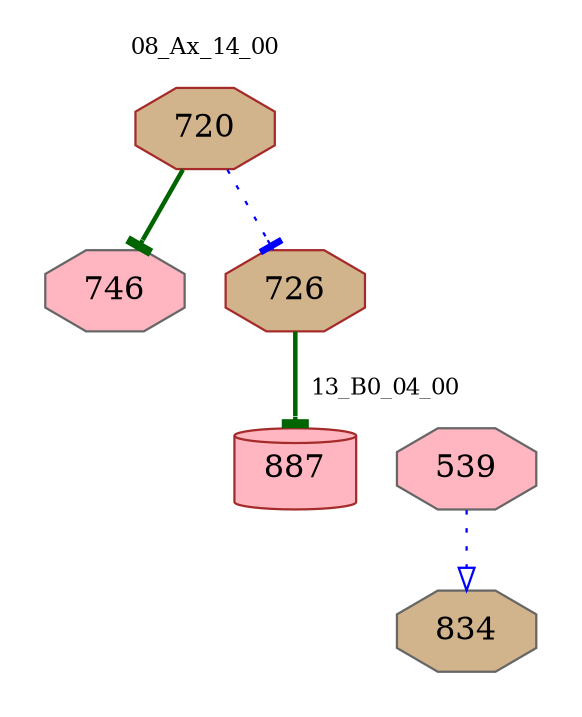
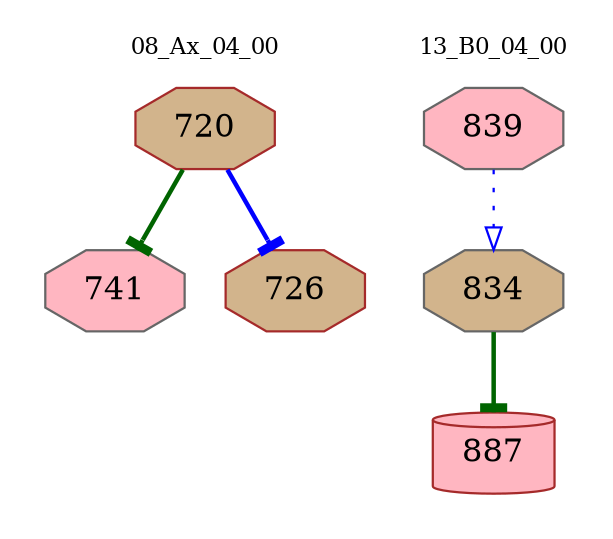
cluster "08_Ax_14_00": label "08_Ax_14_00" -> "08_Ax_04_00"
edge "720" -> "726": style dotted -> bold
node "746": label "746" -> "741"
edge "726" -> "887": now "834" -> "887"
node "539": label "539" -> "839"
